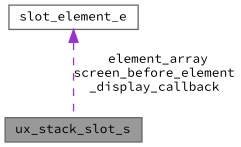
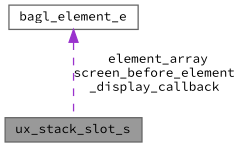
node "slot_element_e": label "slot_element_e" -> "bagl_element_e"
